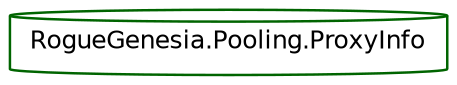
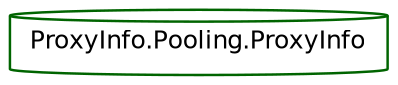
node "RogueGenesia.Pooling.ProxyInfo": label "RogueGenesia.Pooling.ProxyInfo" -> "ProxyInfo.Pooling.ProxyInfo"
